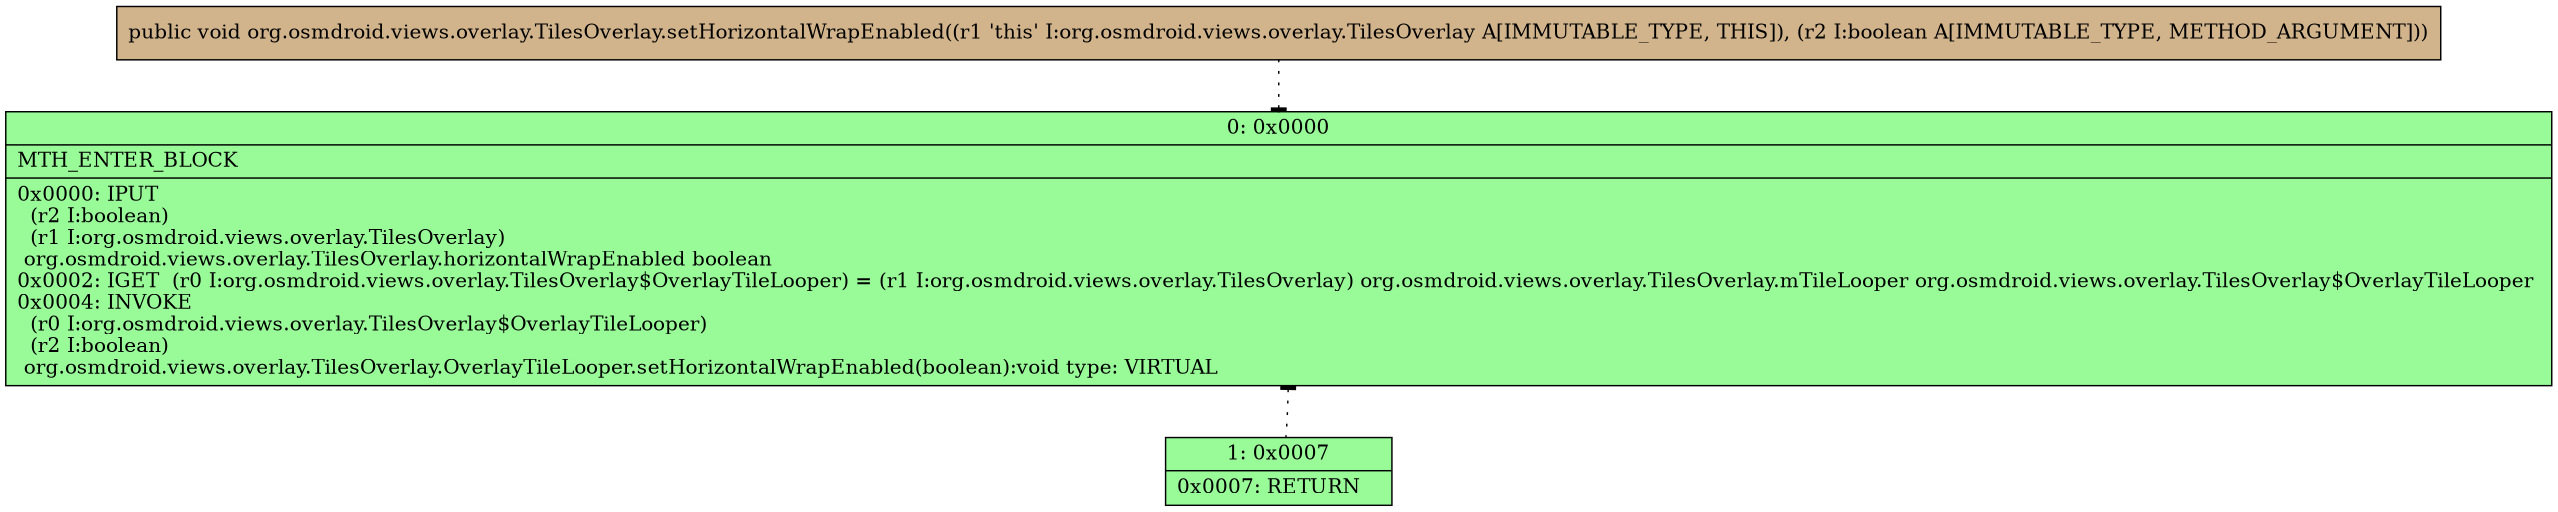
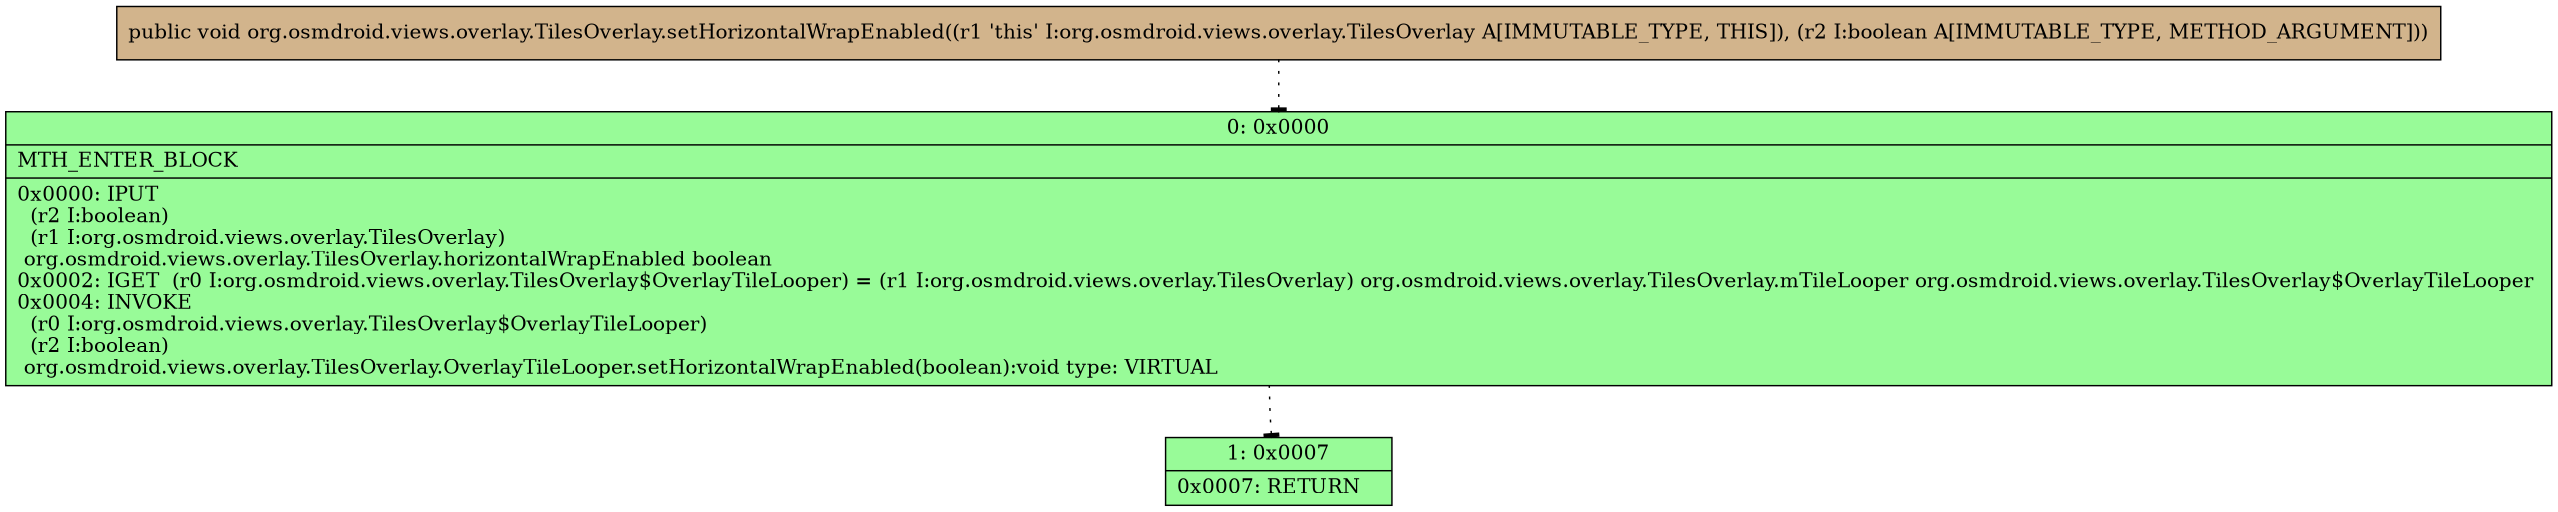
edge "1: 0x0007" -> "0: 0x0000": reversed
